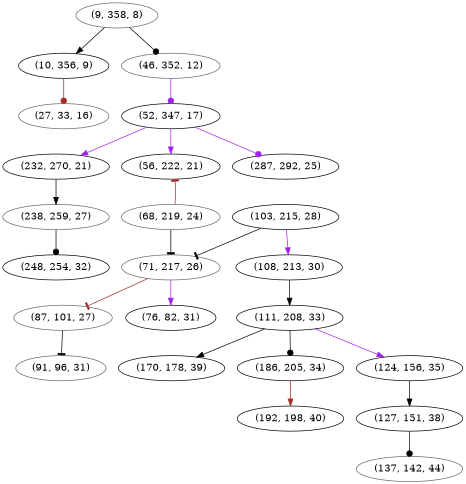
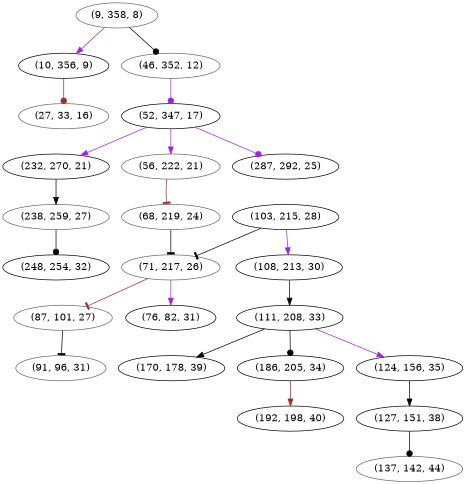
edge "(9, 358, 8)" -> "(10, 356, 9)": color black -> purple
node "(56, 222, 21)": color black -> gray40
edge "(68, 219, 24)" -> "(56, 222, 21)": reversed
